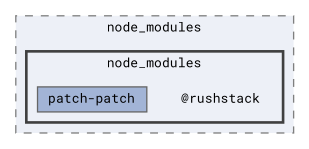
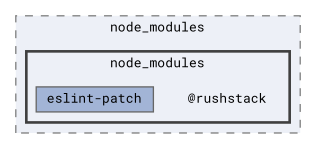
node "patch-patch": label "patch-patch" -> "eslint-patch"
